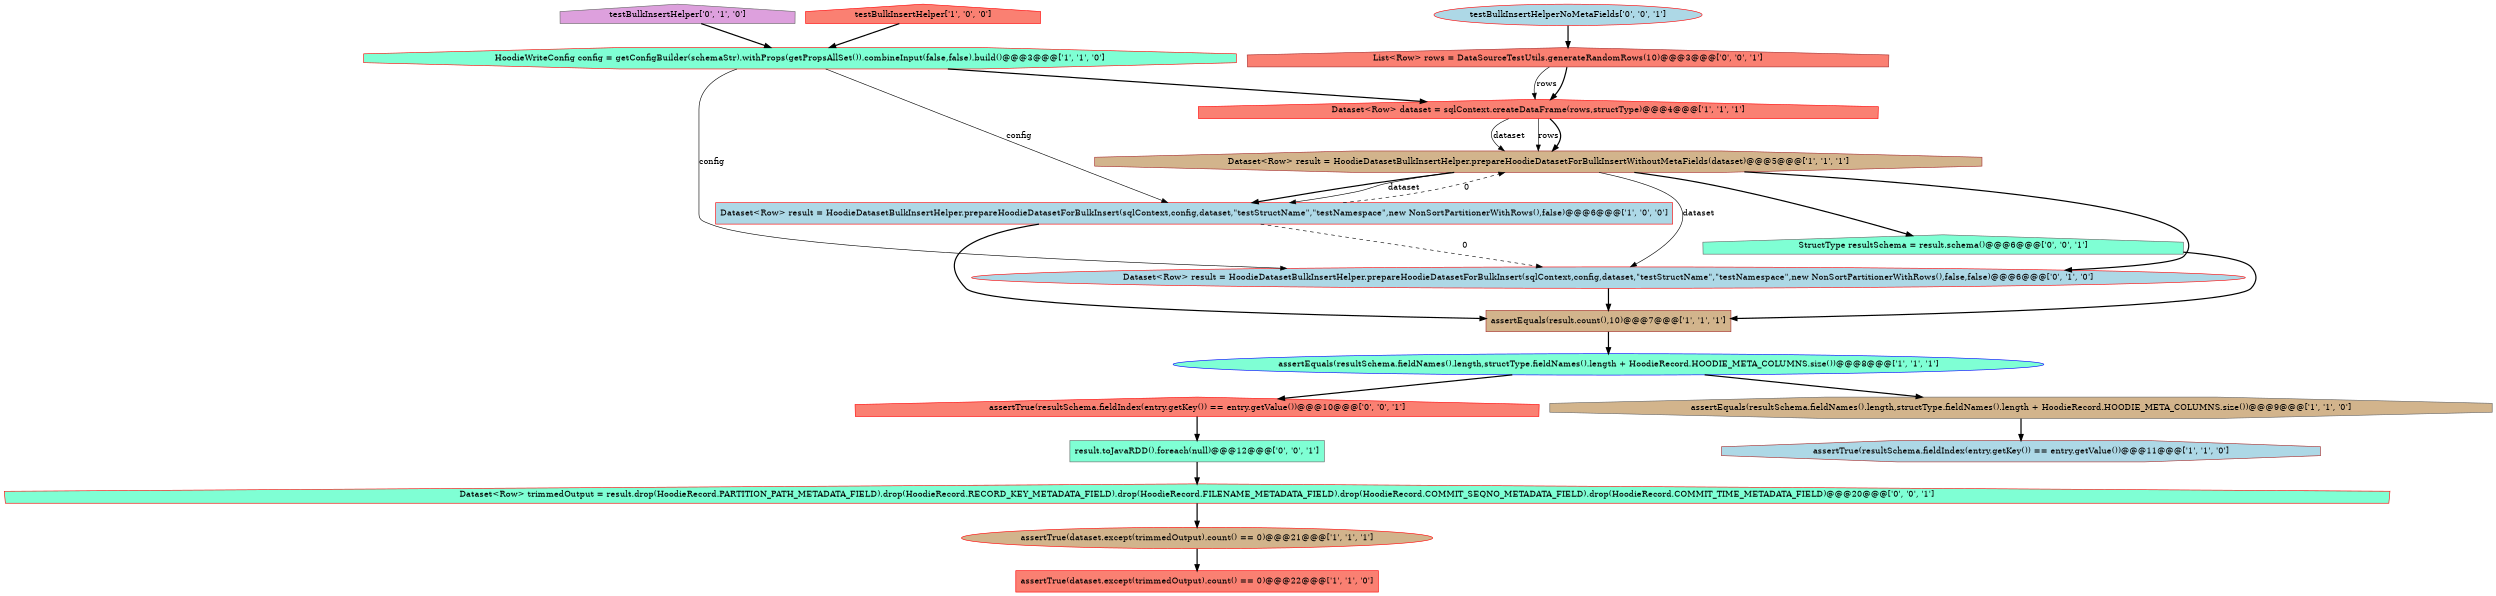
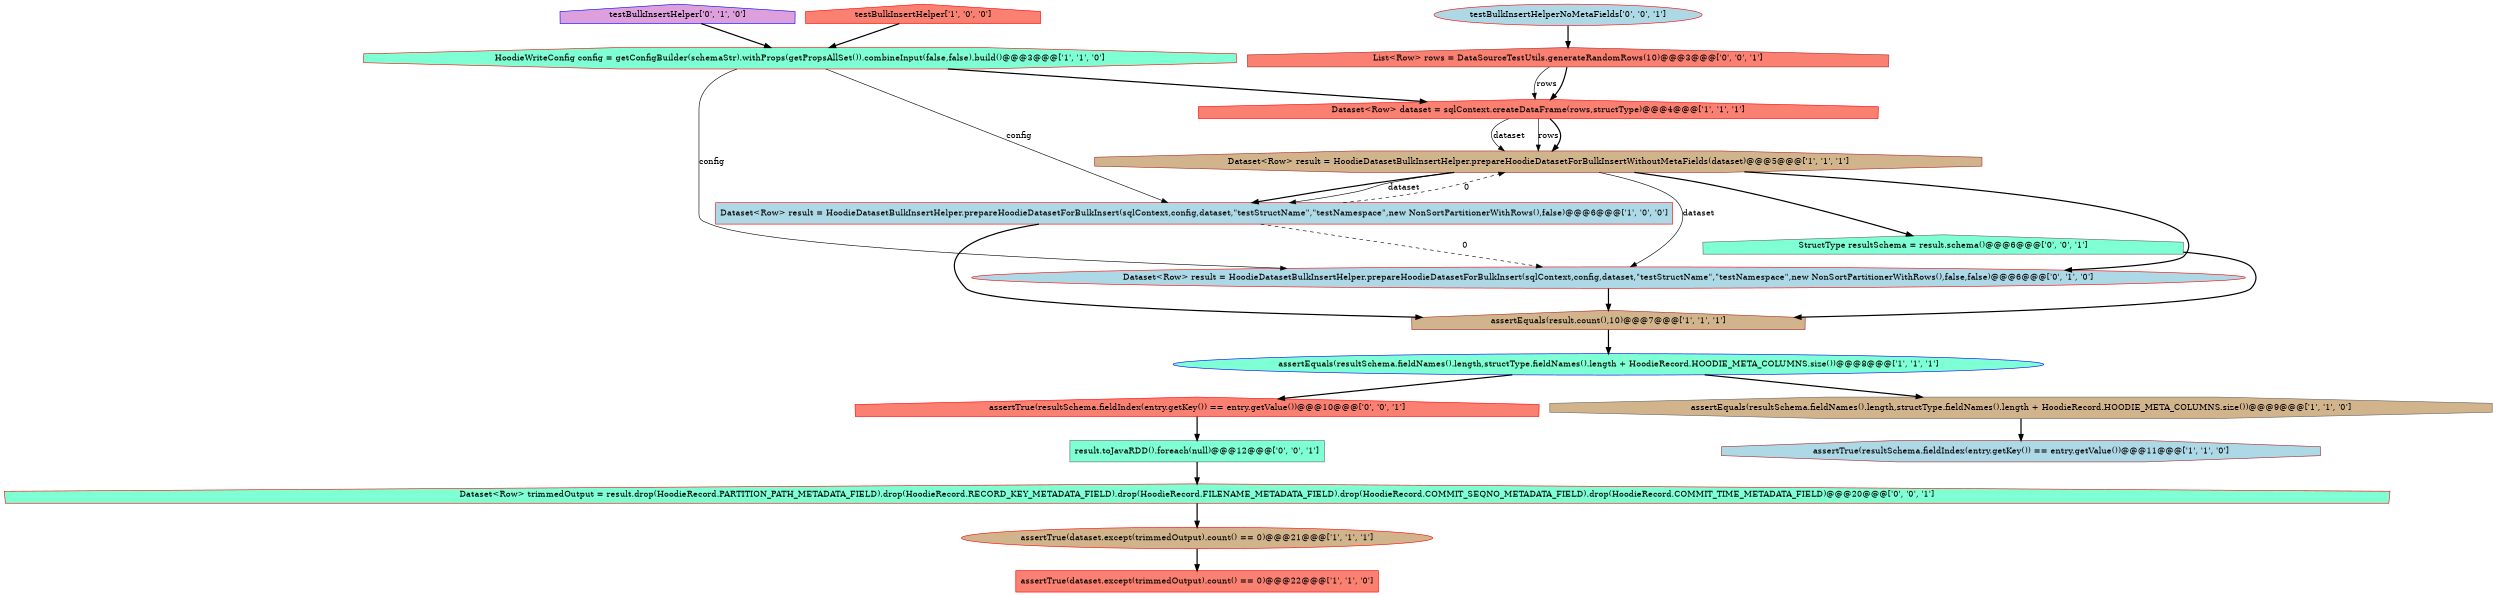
node "testBulkInsertHelper['0', '1', '0']": color gray40 -> blue
node "assertEquals(result.count(),10)@@@7@@@['1', '1', '1']": shape box -> house
